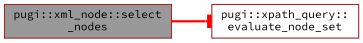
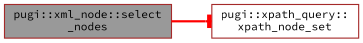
node "pugi::xpath_query:: evaluate_node_set": label "pugi::xpath_query:: evaluate_node_set" -> "pugi::xpath_query:: xpath_node_set"
